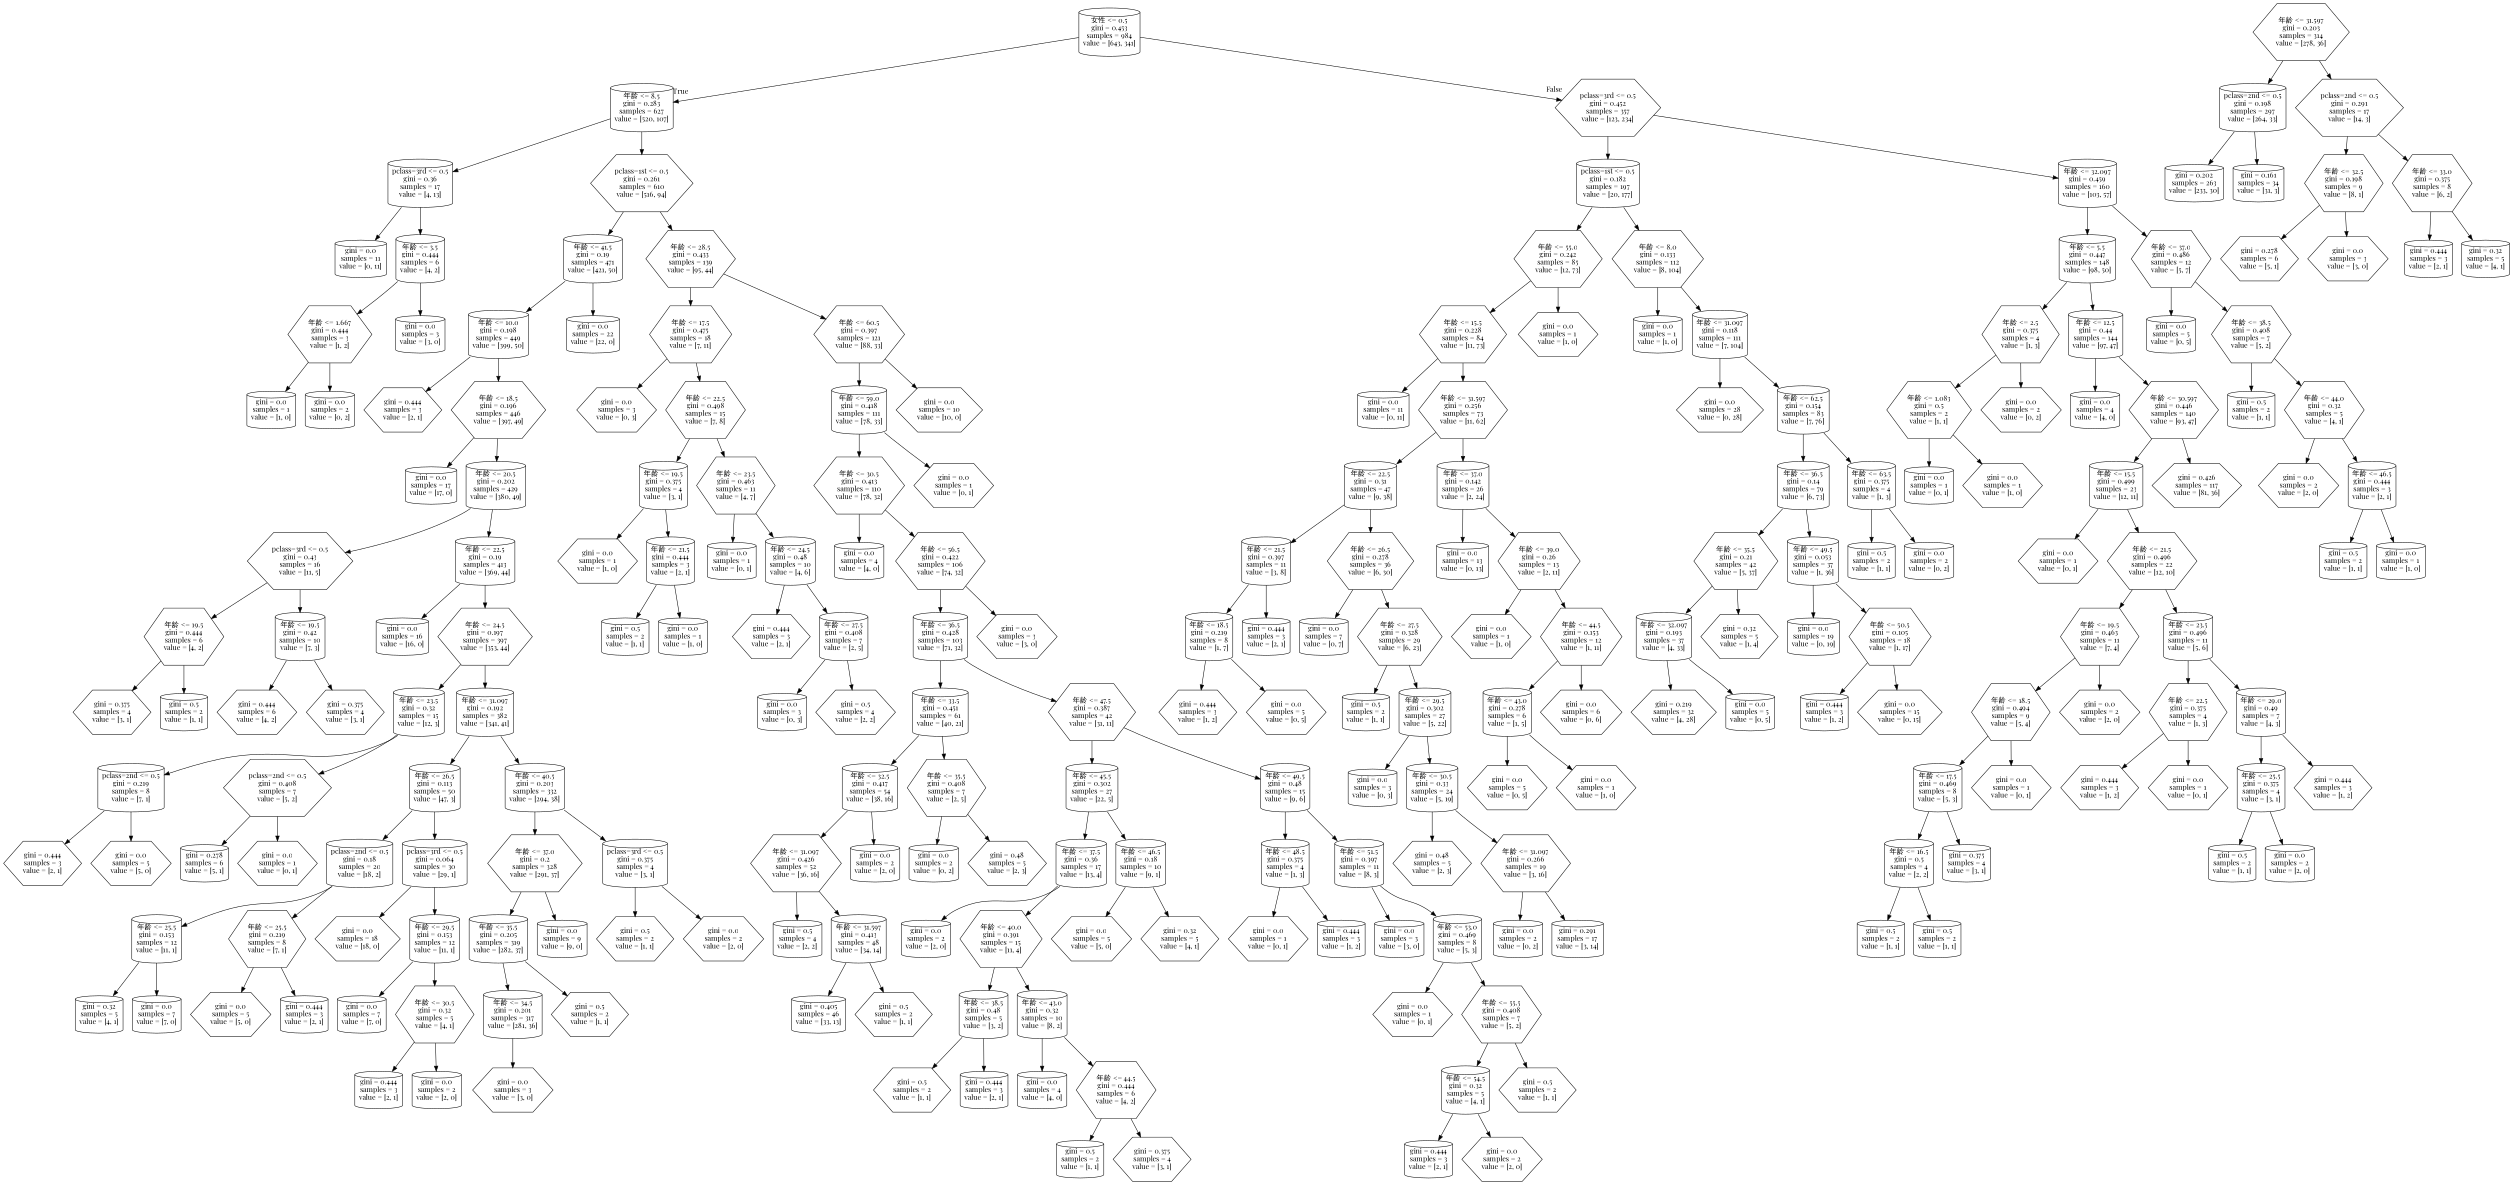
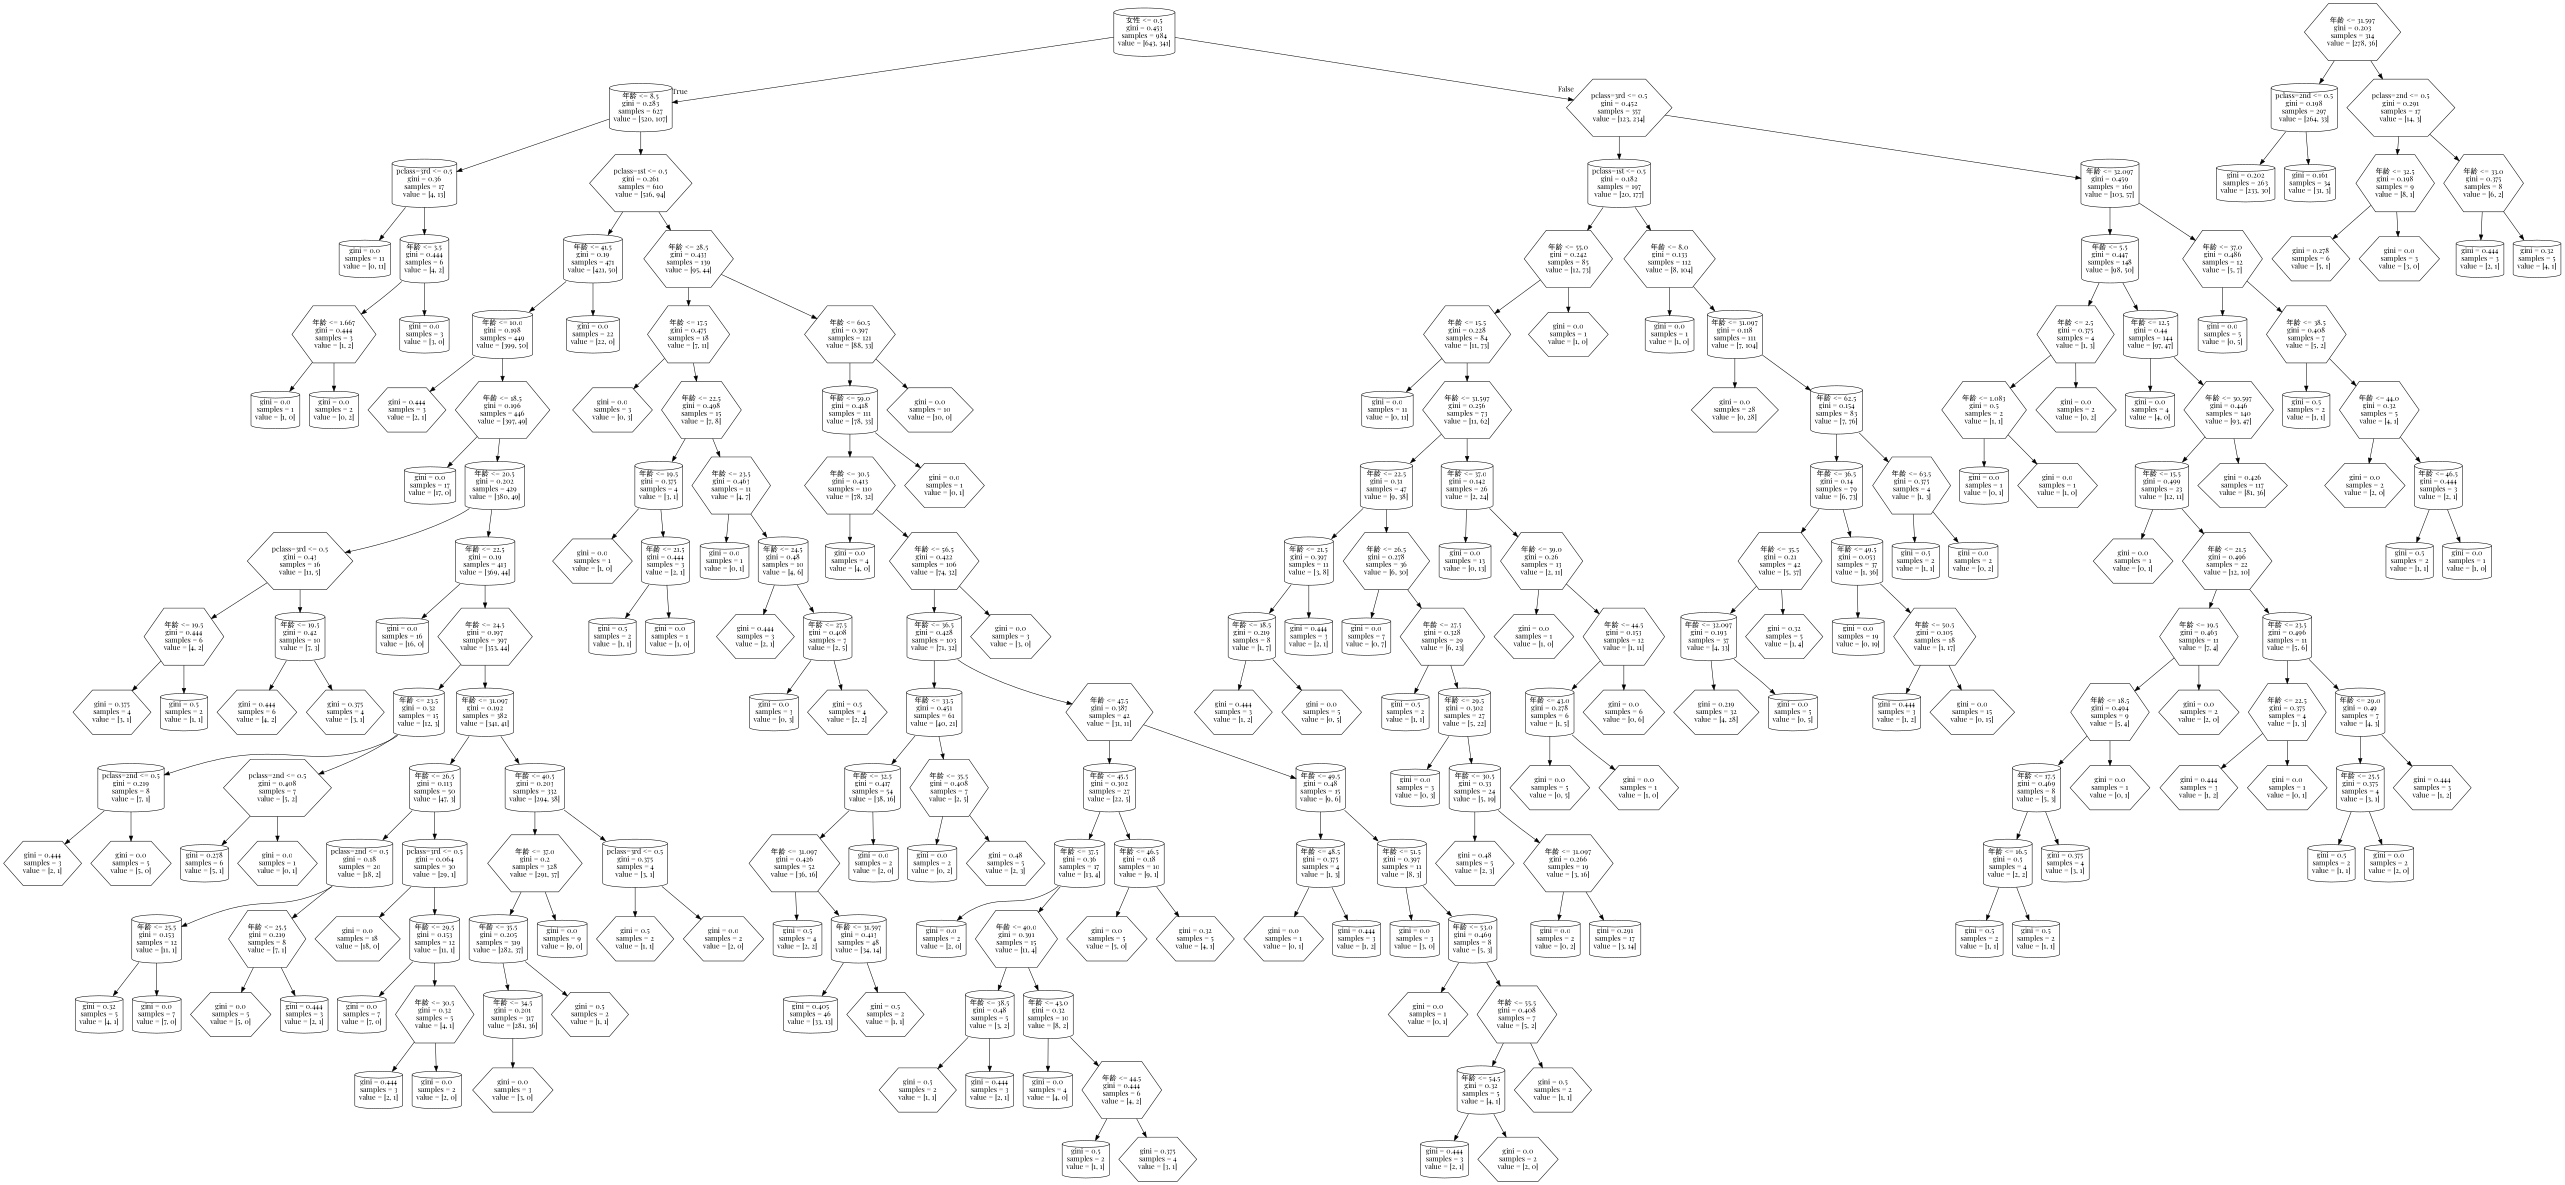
node "年龄 <= 63.5 gini = 0.375 samples = 4 value = [1, 3]": shape cylinder -> hexagon
